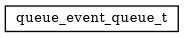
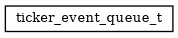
node "queue_event_queue_t": label "queue_event_queue_t" -> "ticker_event_queue_t"
